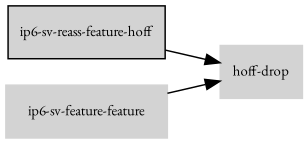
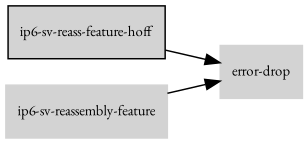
node "hoff-drop": label "hoff-drop" -> "error-drop"
node "ip6-sv-feature-feature": label "ip6-sv-feature-feature" -> "ip6-sv-reassembly-feature"
